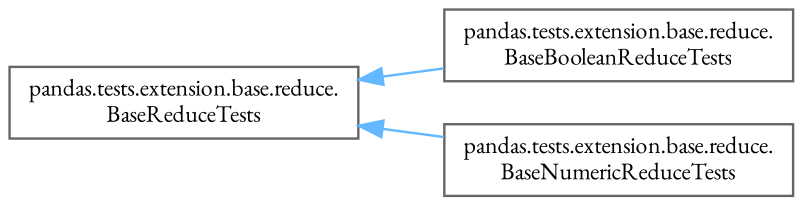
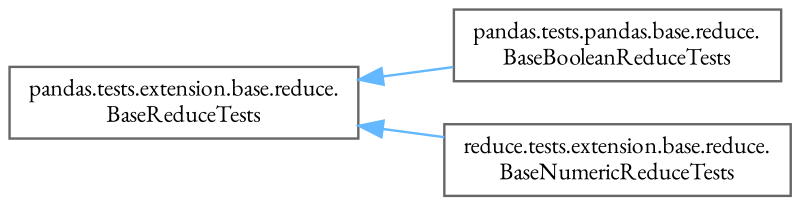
node "pandas.tests.extension.base.reduce. BaseBooleanReduceTests": label "pandas.tests.extension.base.reduce. BaseBooleanReduceTests" -> "pandas.tests.pandas.base.reduce. BaseBooleanReduceTests"
node "pandas.tests.extension.base.reduce. BaseNumericReduceTests": label "pandas.tests.extension.base.reduce. BaseNumericReduceTests" -> "reduce.tests.extension.base.reduce. BaseNumericReduceTests"
